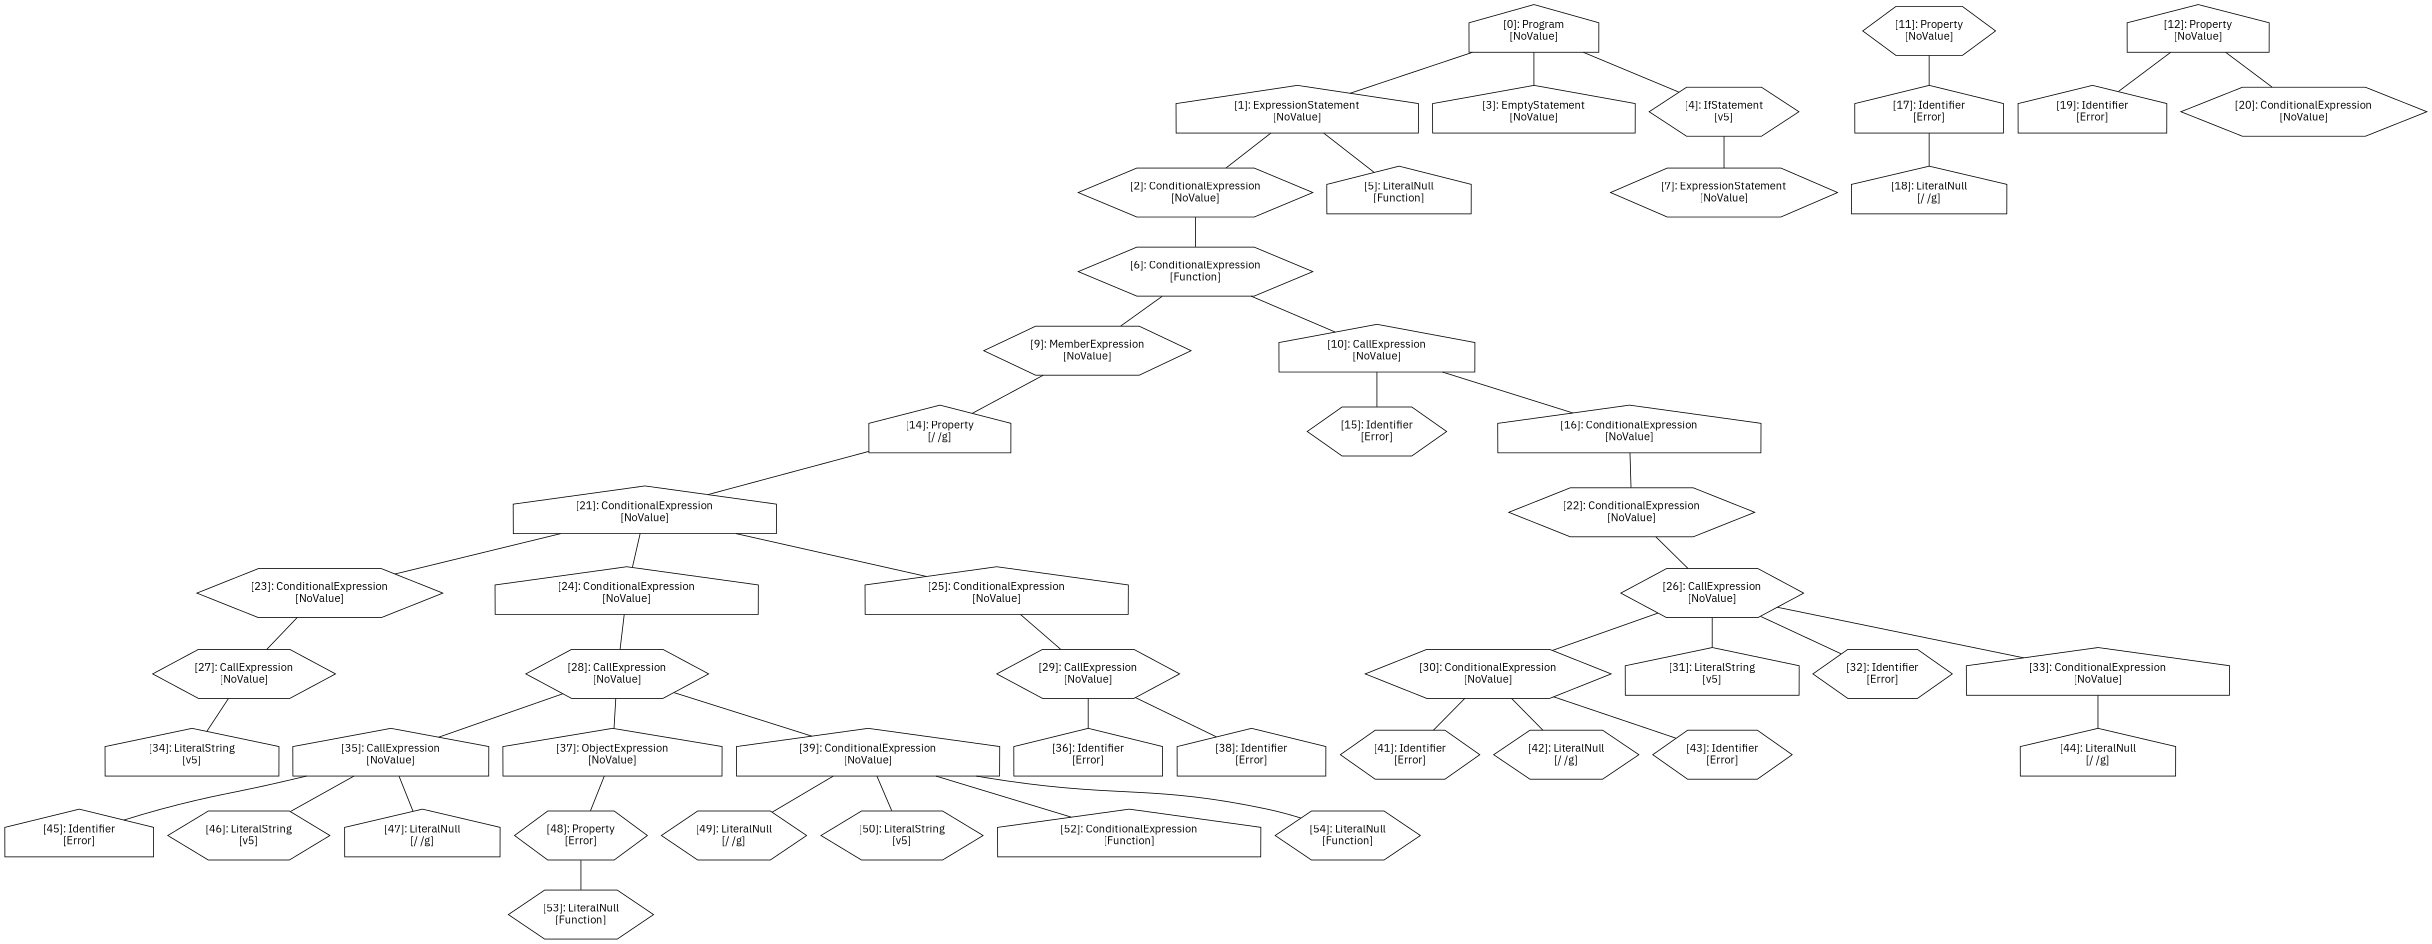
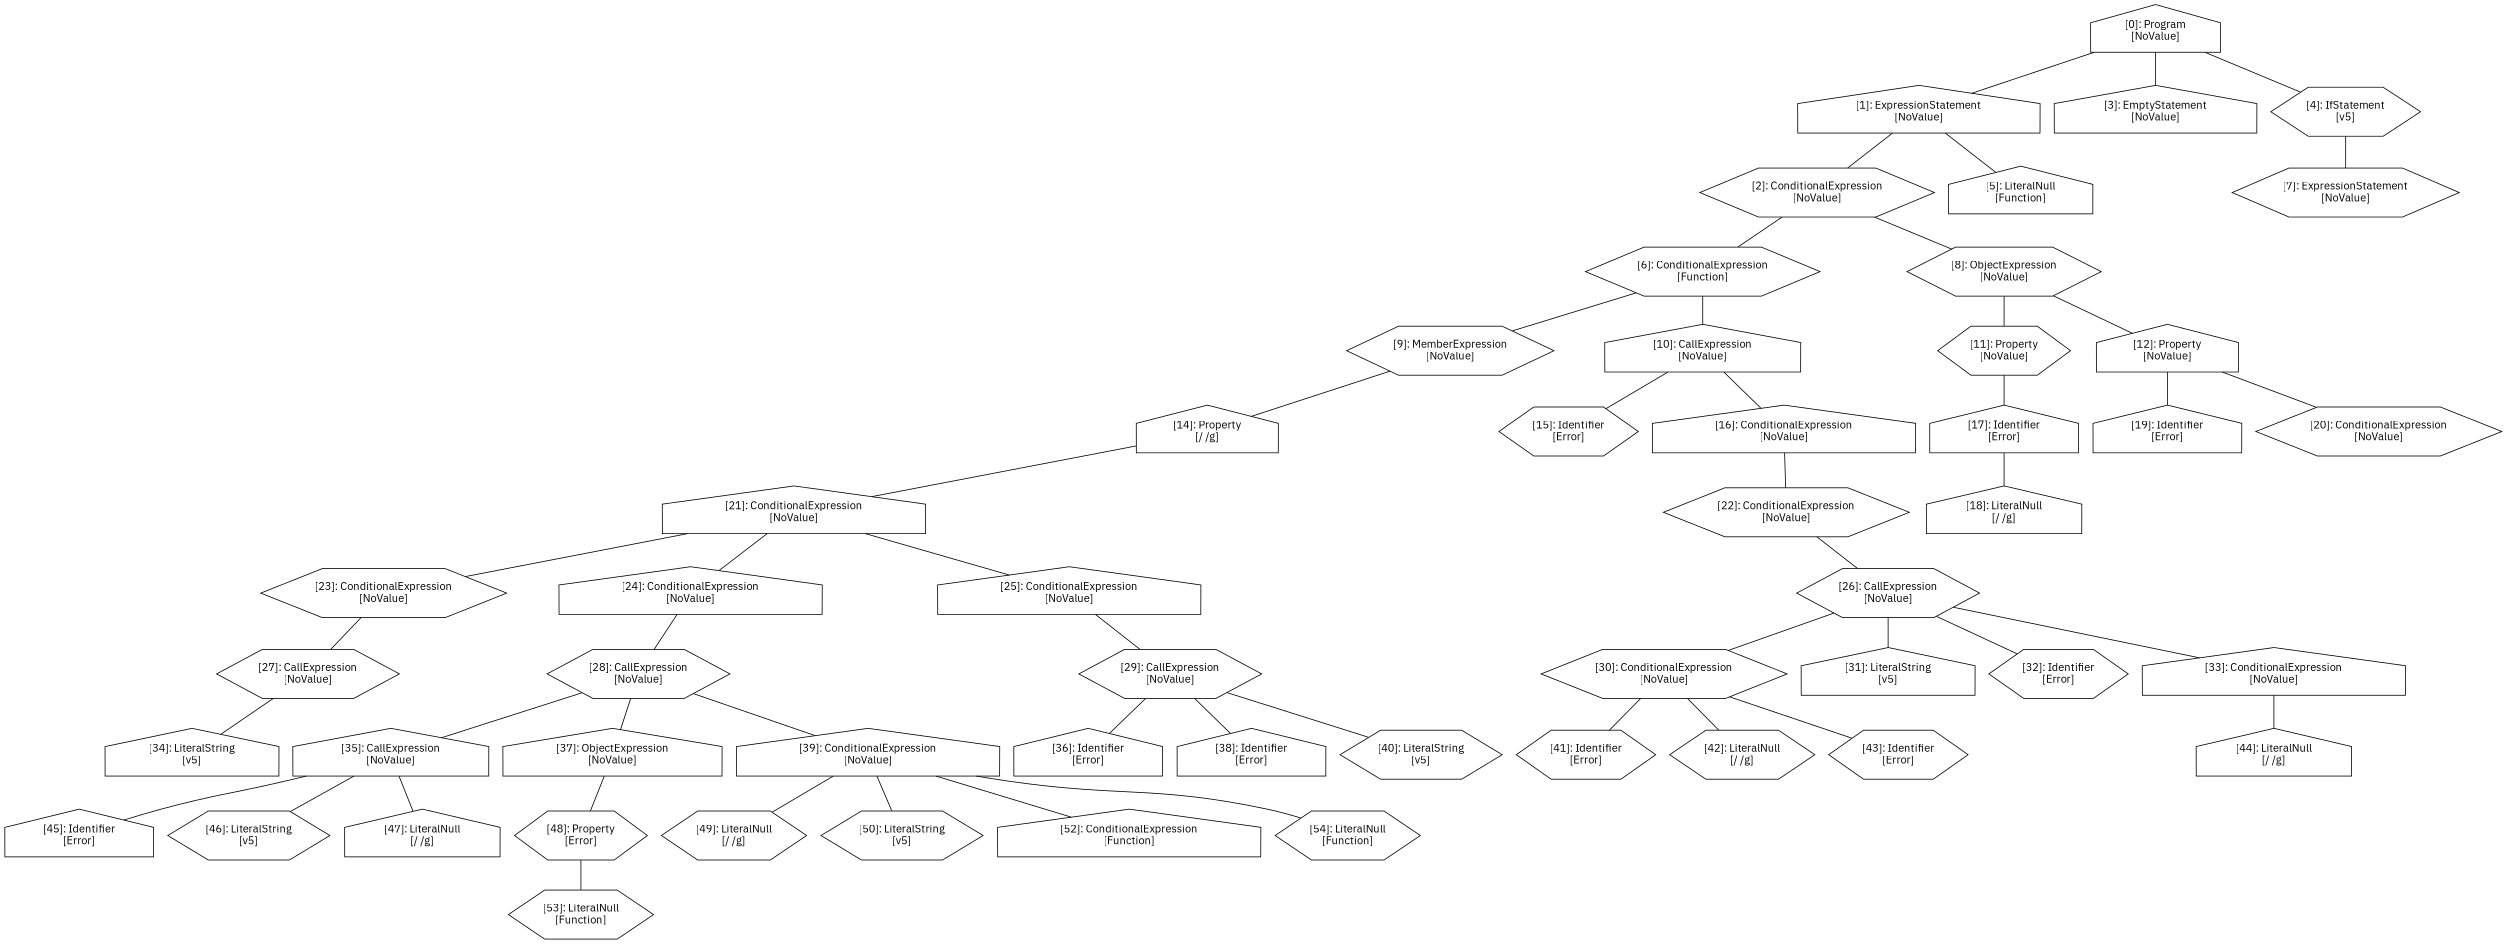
node "[8]: ObjectExpression [NoValue]": added
node "[40]: LiteralString [v5]": added
